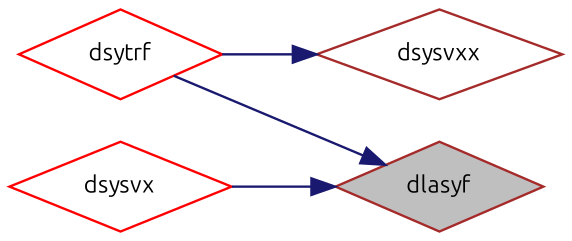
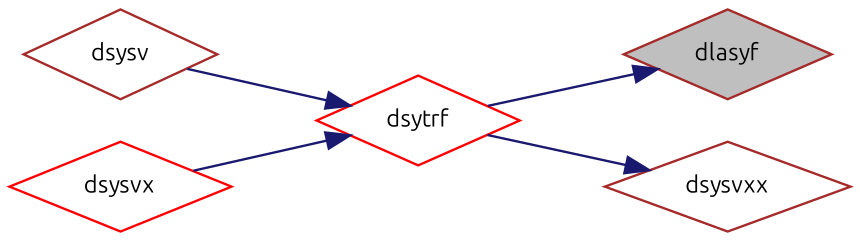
node "dsysv": added
edge "dsysvx" -> "dlasyf": now "dsysvx" -> "dsytrf"
